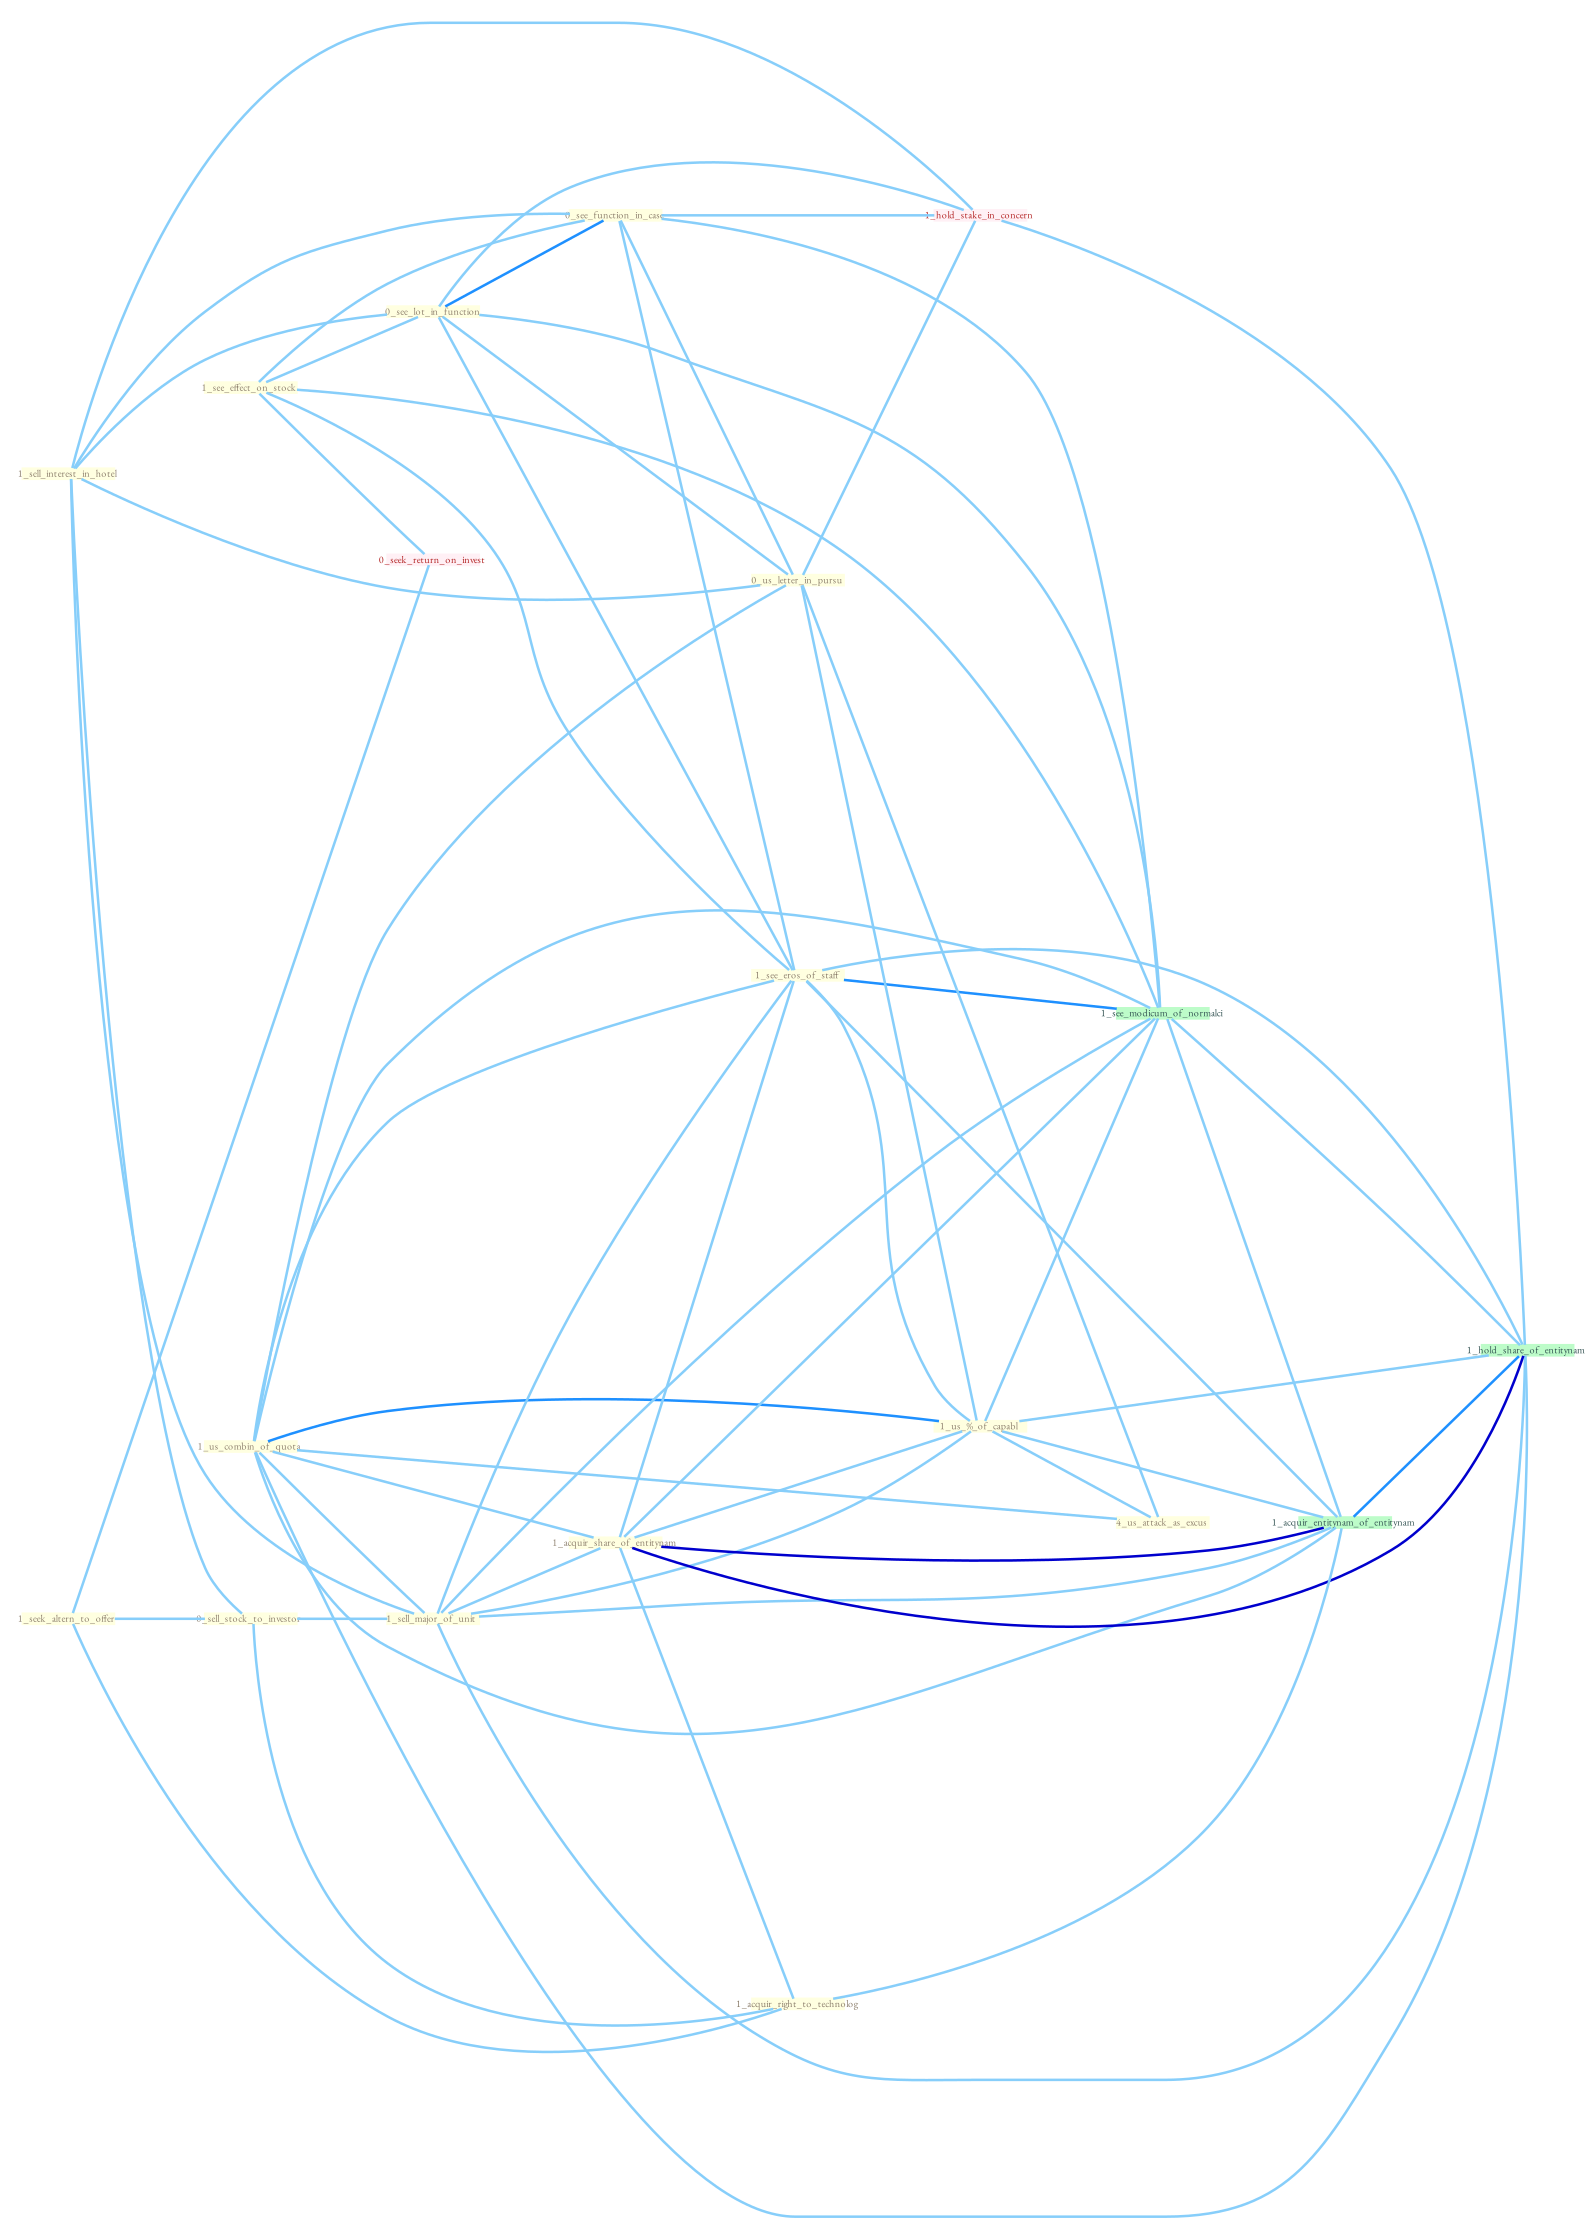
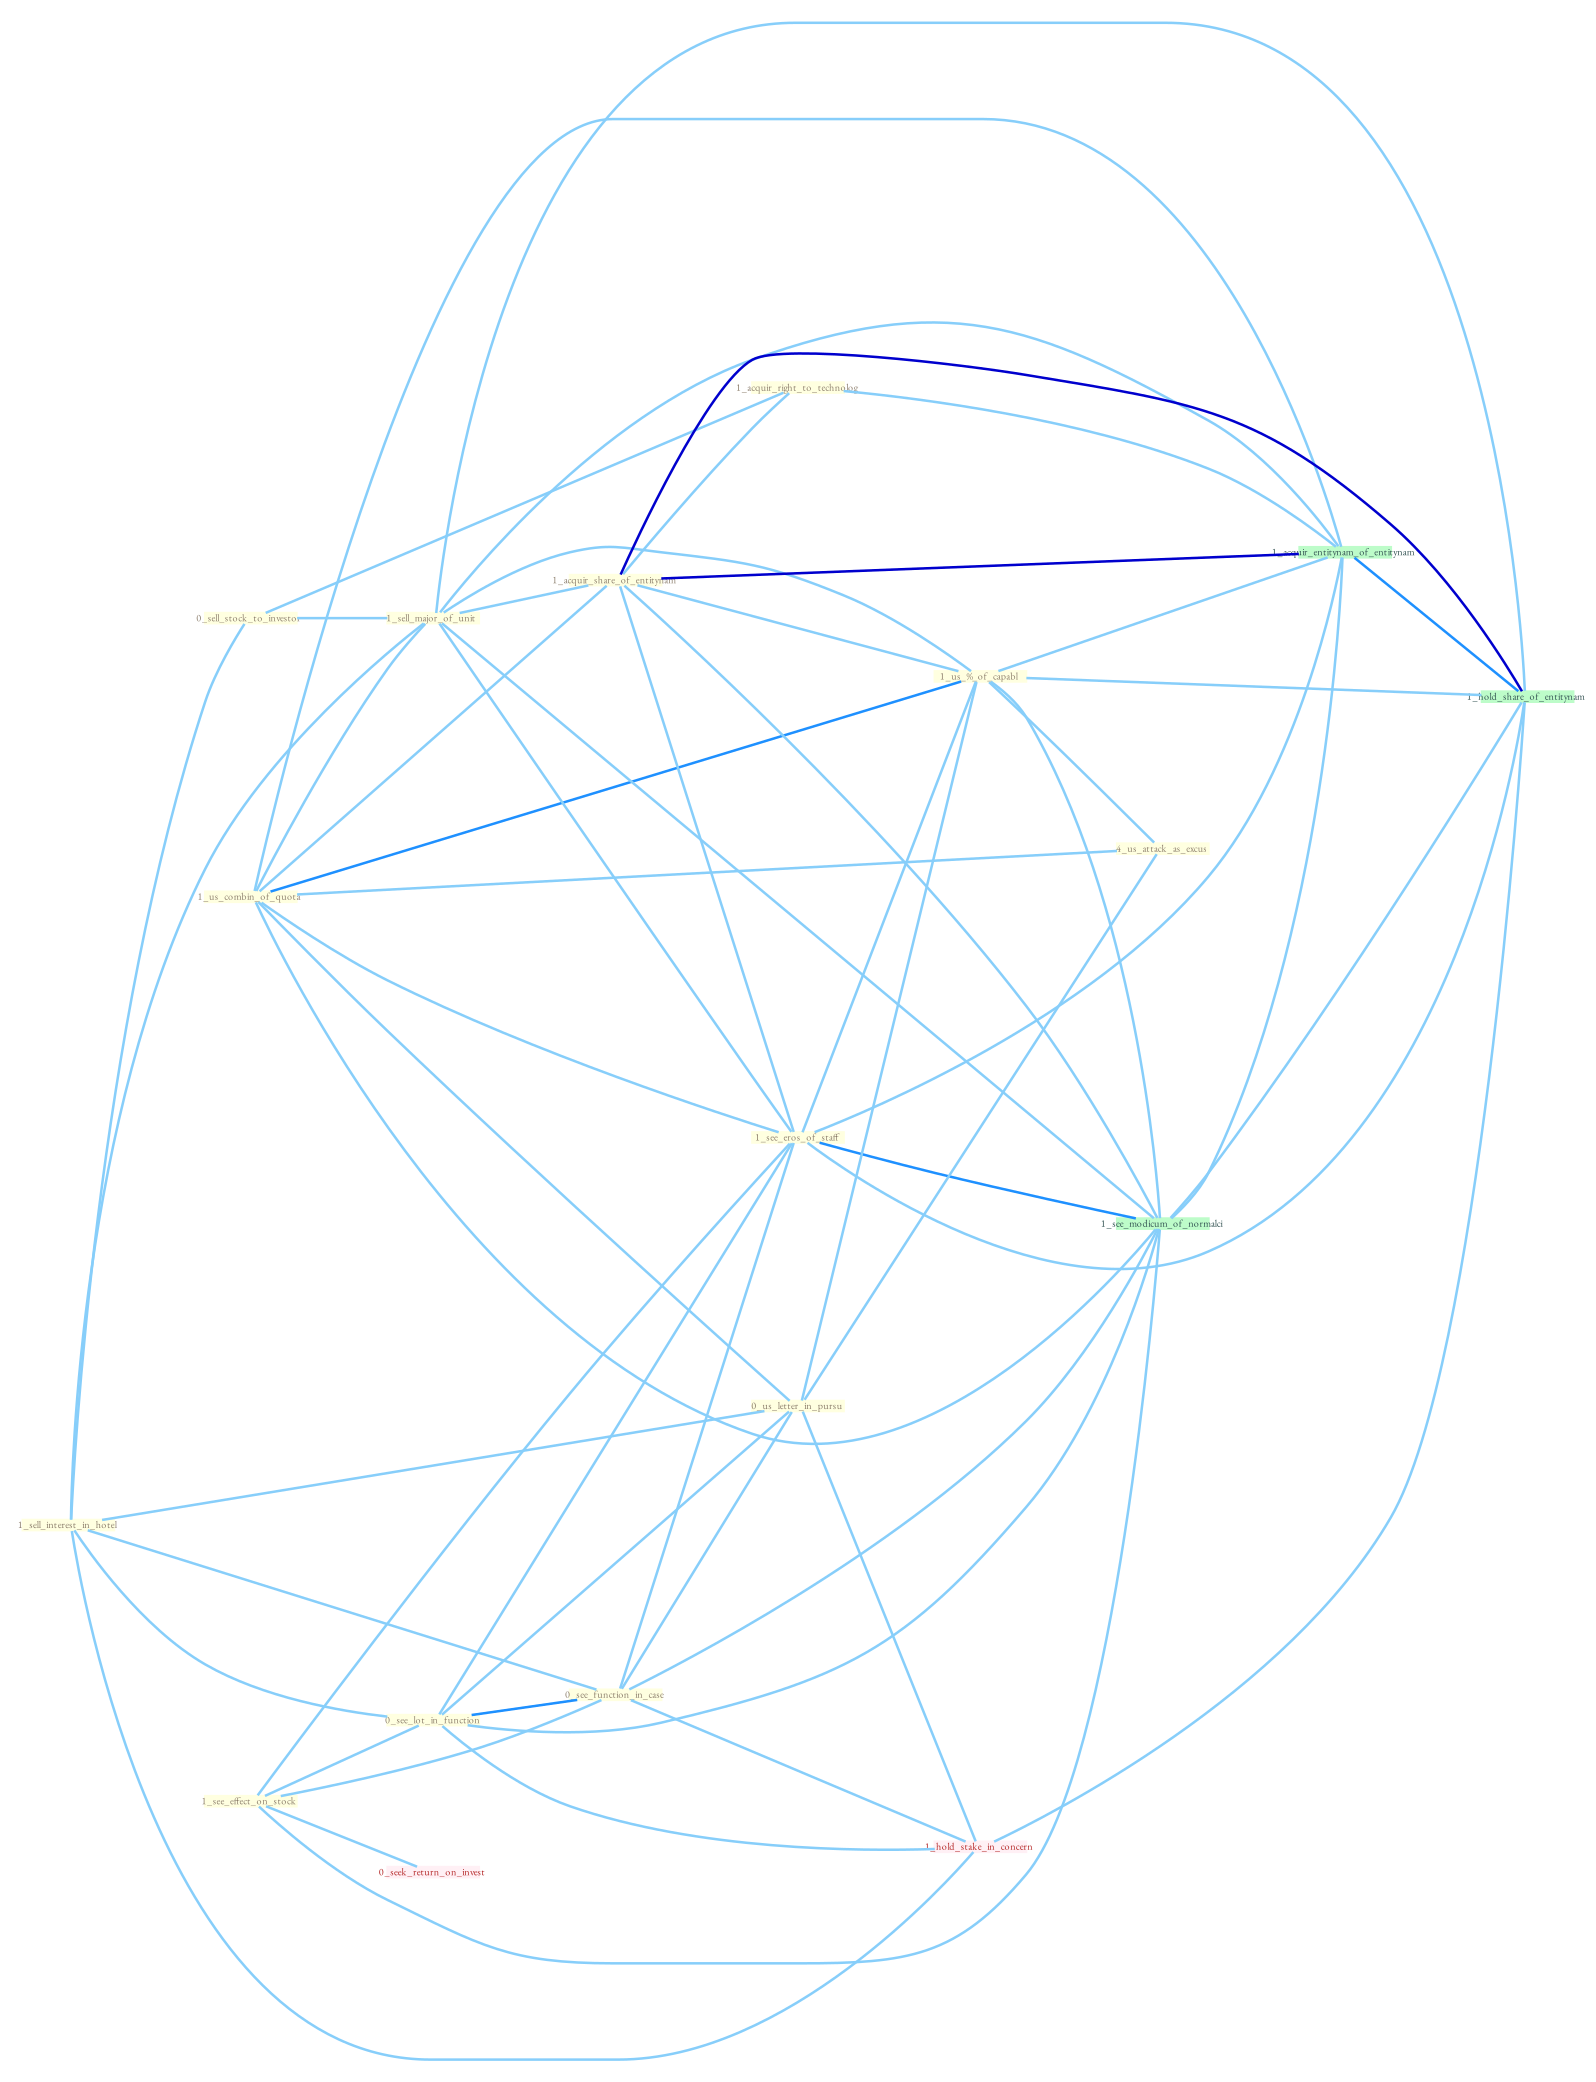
node "1_seek_altern_to_offer": removed
edge "1_hold_share_of_entitynam" -- "1_us_combin_of_quota": removed
